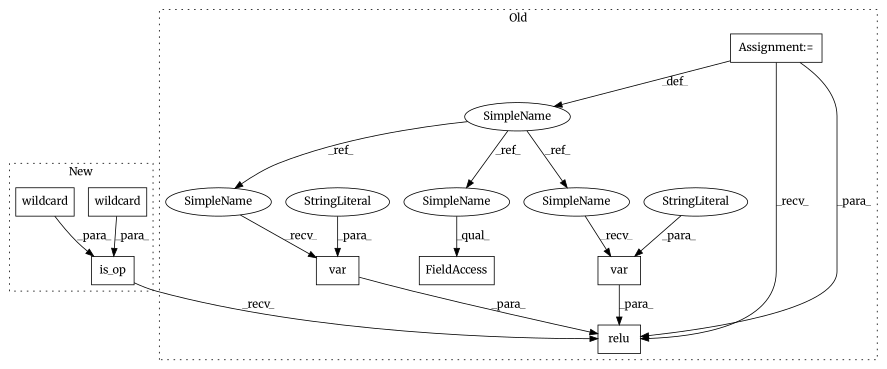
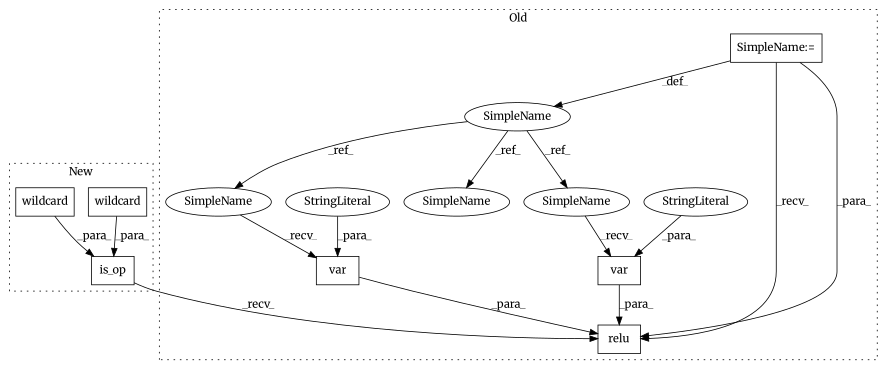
node "Assignment:=": label "Assignment:=" -> "SimpleName:="
node "FieldAccess": removed
